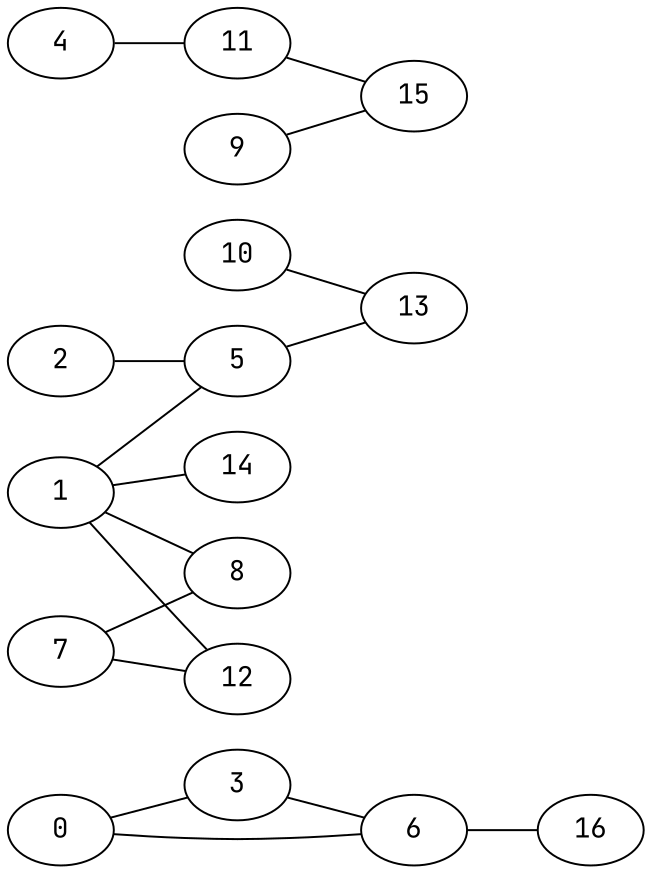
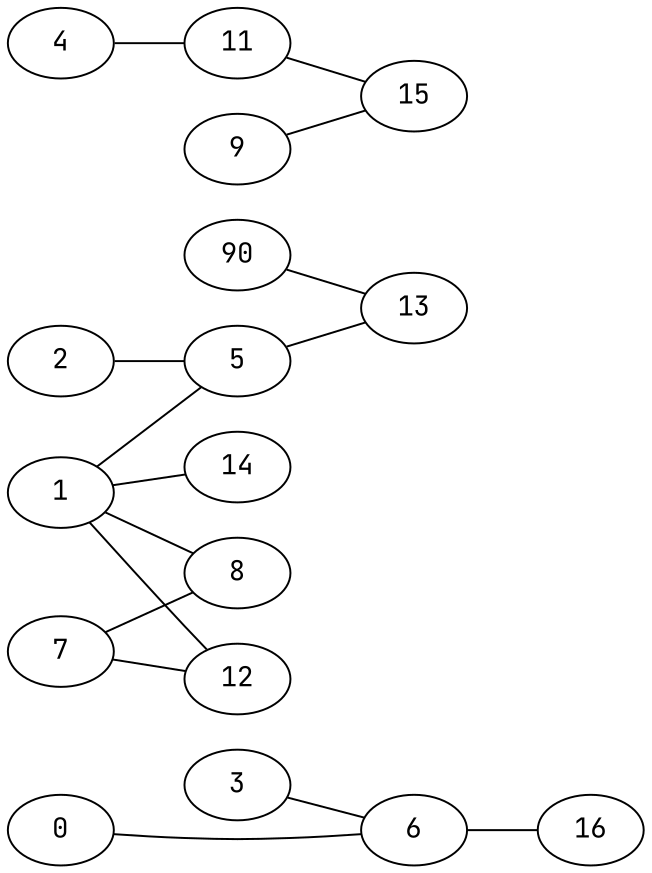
node "10": label "10" -> "90"
edge "3" -- "0": removed
